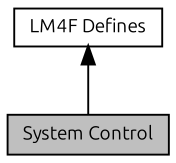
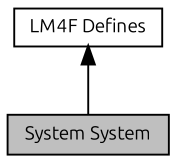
node "System Control": label "System Control" -> "System System"
